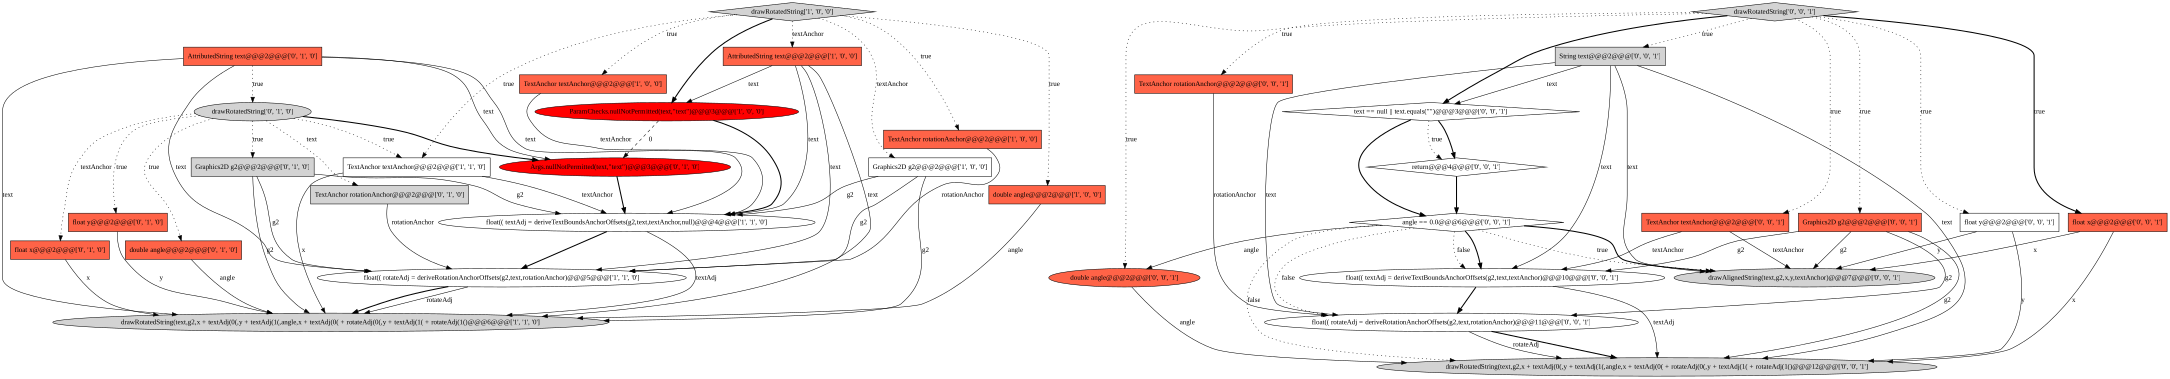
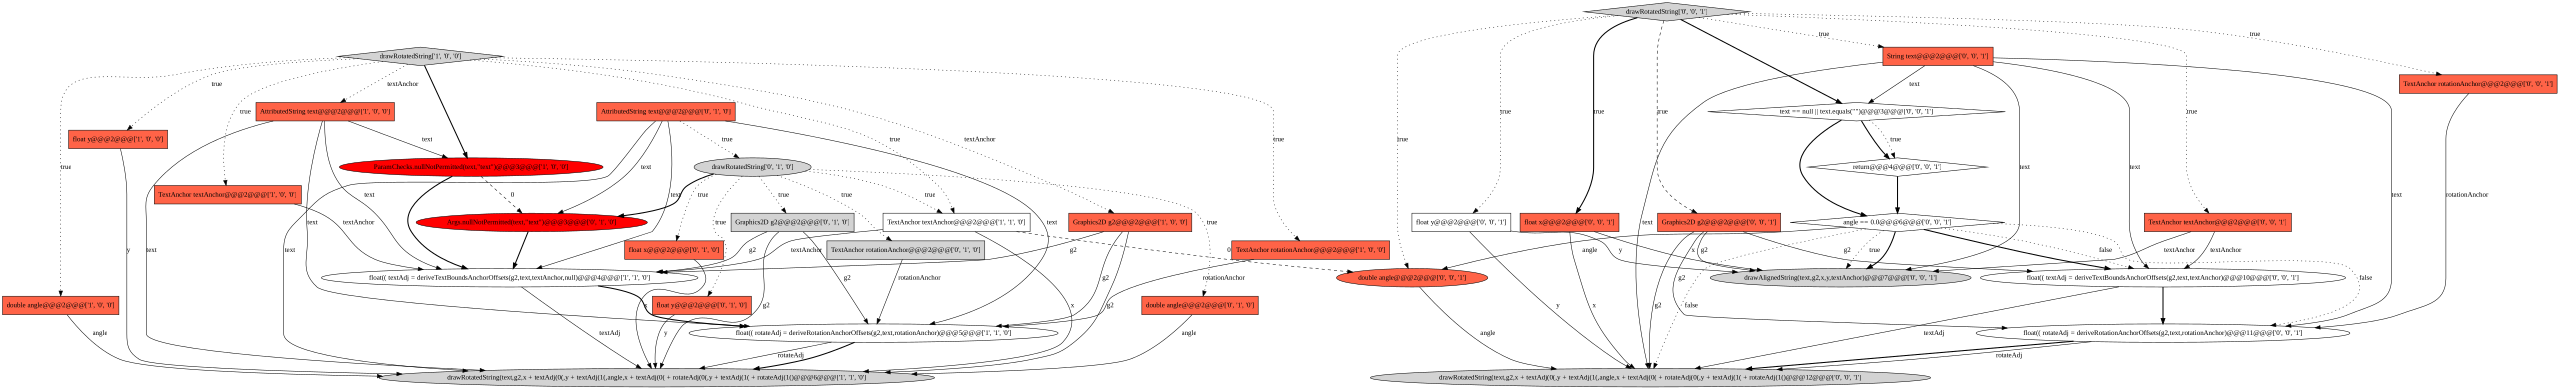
node "String text@@@2@@@['0', '0', '1']": fillcolor lightgray -> tomato
edge "drawRotatedString['0', '0', '1']" -> "Graphics2D g2@@@2@@@['0', '0', '1']": style dotted -> dashed
node "float y@@@2@@@['1', '0', '0']": added
edge "drawRotatedString['0', '1', '0']" -> "TextAnchor rotationAnchor@@@2@@@['0', '1', '0']": label "text" -> "true"
edge "drawRotatedString['0', '1', '0']" -> "float x@@@2@@@['0', '1', '0']": label "textAnchor" -> "true"
node "Graphics2D g2@@@2@@@['1', '0', '0']": fillcolor white -> tomato
edge "TextAnchor textAnchor@@@2@@@['1', '1', '0']" -> "double angle@@@2@@@['0', '0', '1']": added, label "0"
